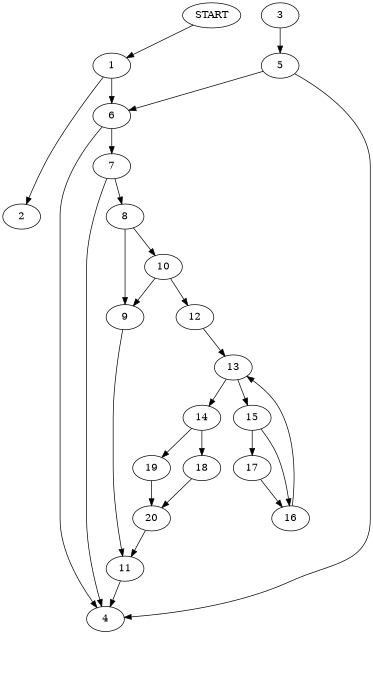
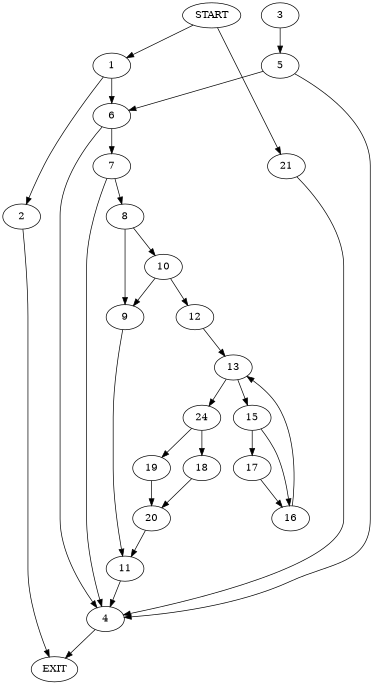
node "21": added
node "14": label "14" -> "24"
node "EXIT": added
